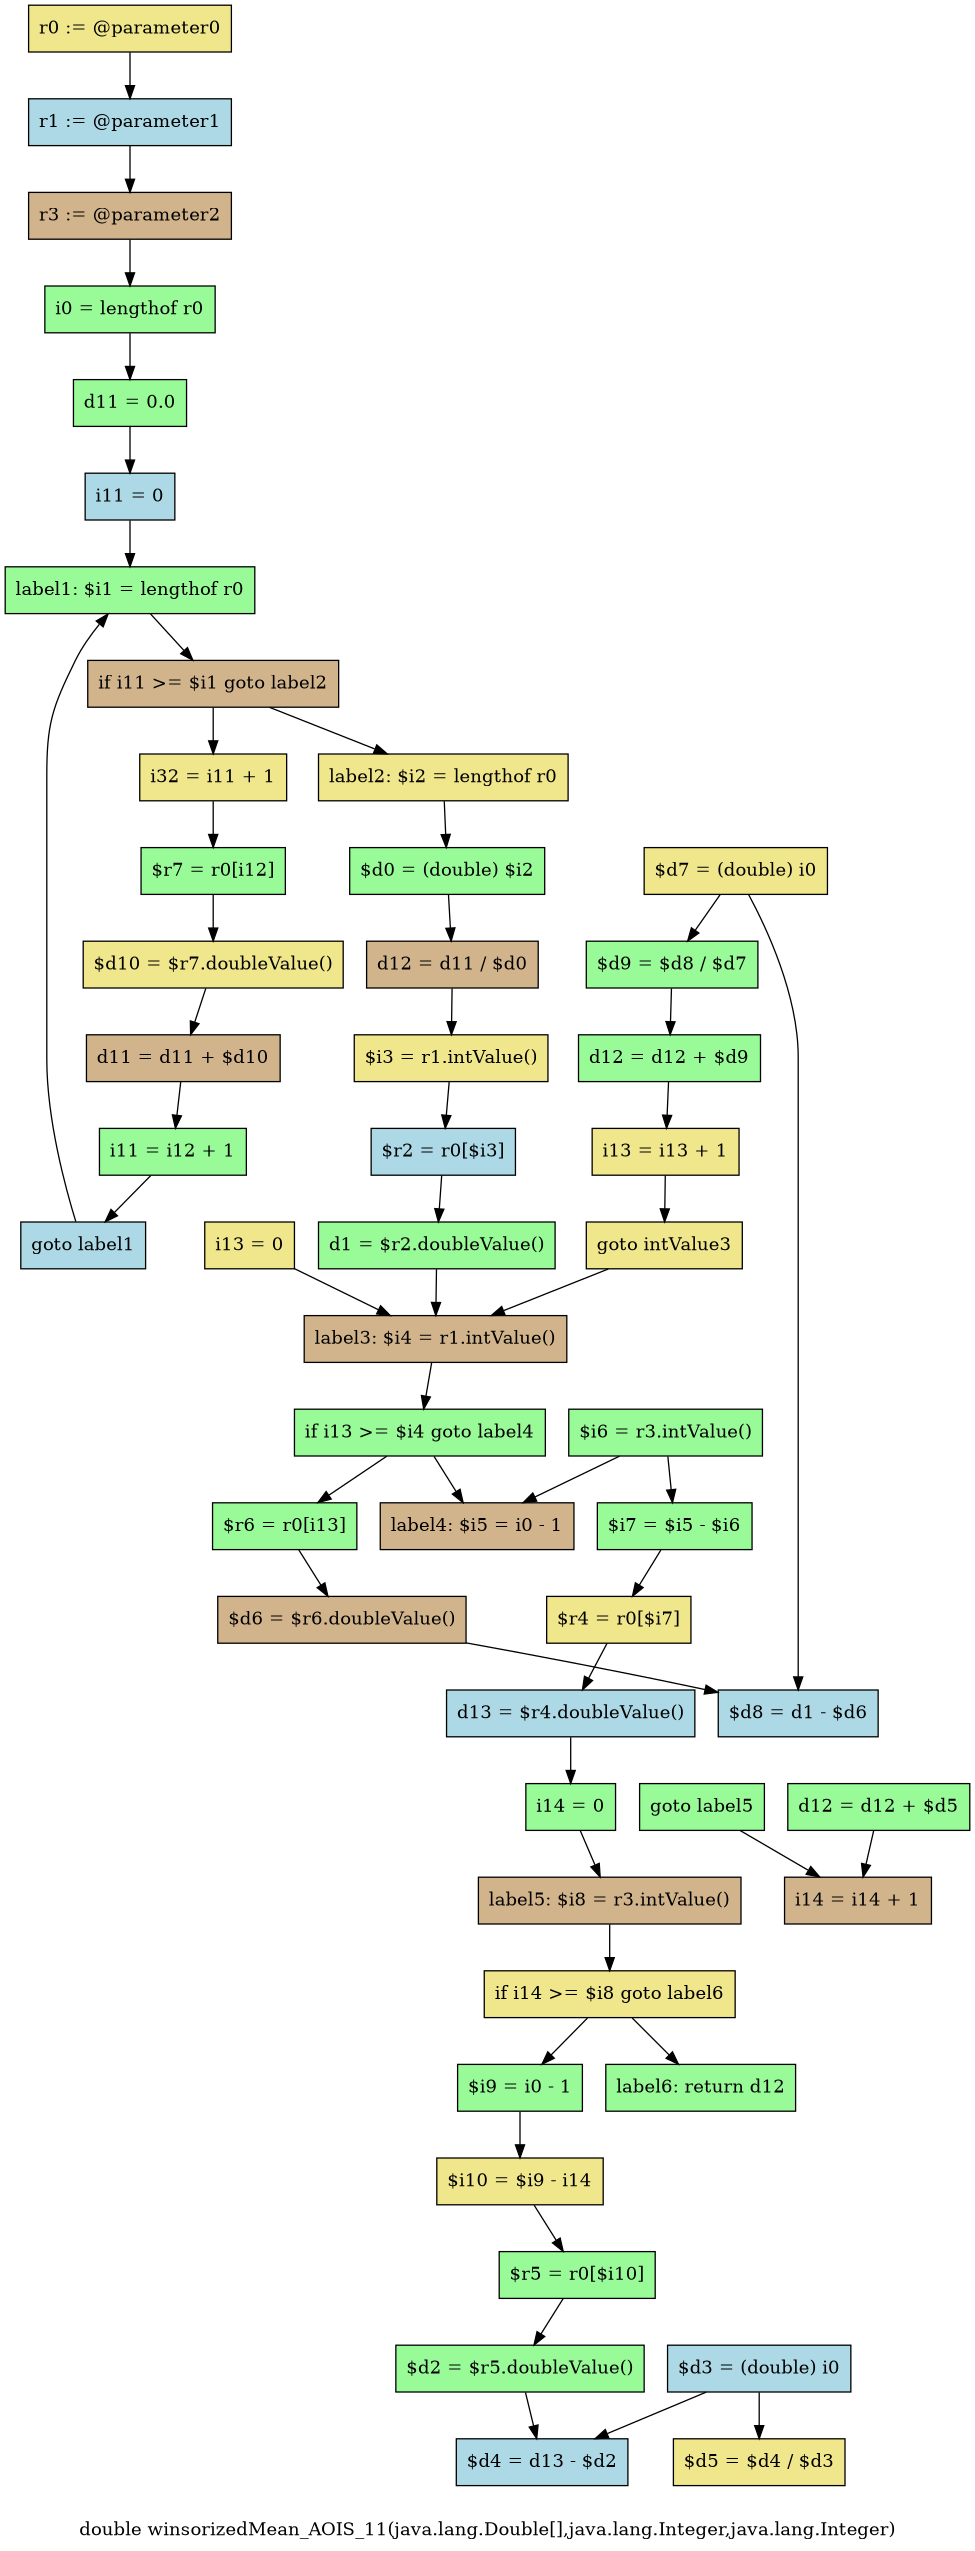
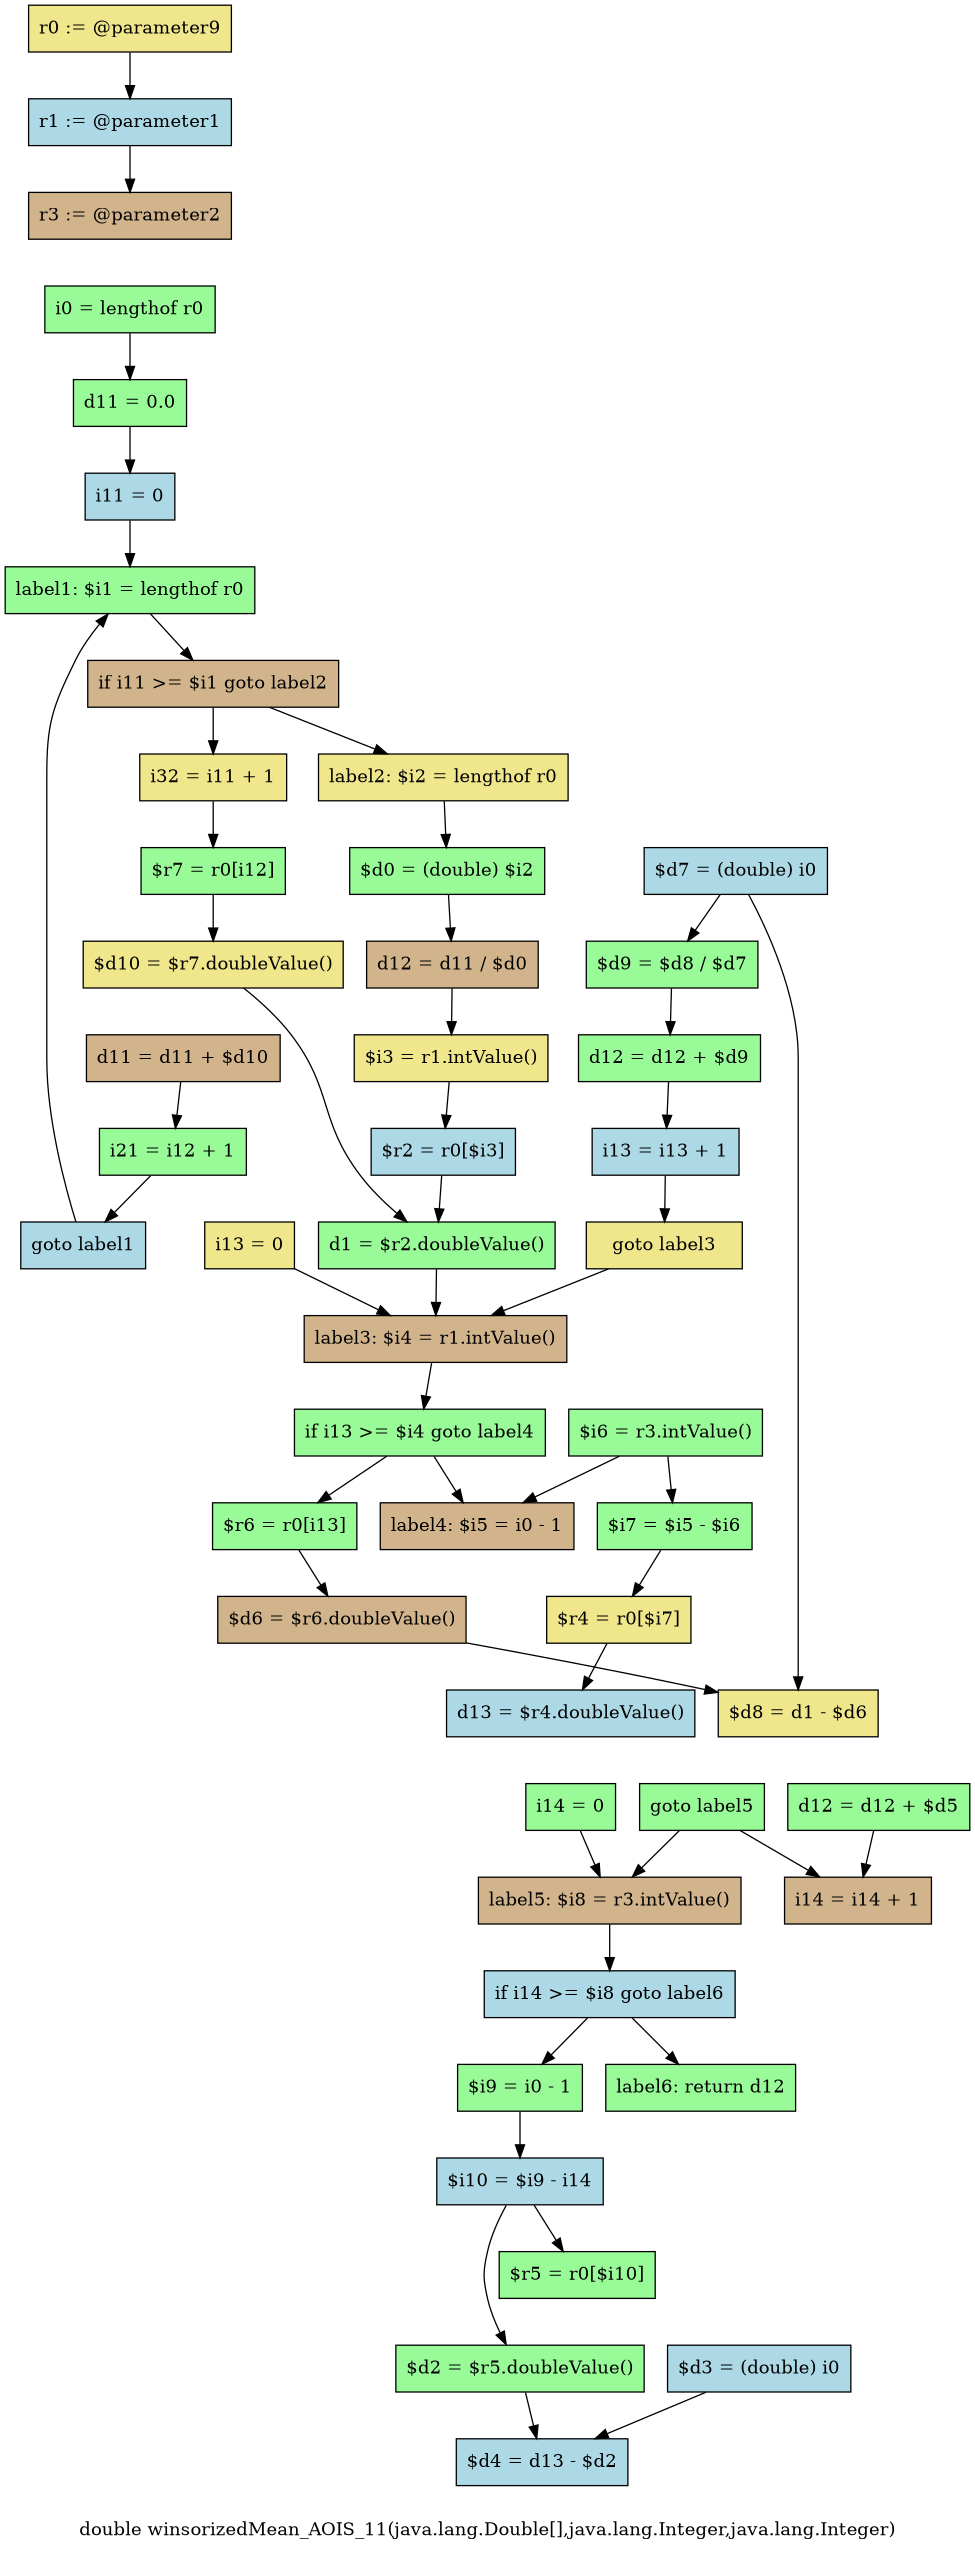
node "r0 := @parameter0": label "r0 := @parameter0" -> "r0 := @parameter9"
edge "r3 := @parameter2" -> "i0 = lengthof r0": removed
node "$d7 = (double) i0": fillcolor khaki -> lightblue
edge "$d10 = $r7.doubleValue()" -> "d11 = d11 + $d10": now "$d10 = $r7.doubleValue()" -> "d1 = $r2.doubleValue()"
node "i11 = i12 + 1": label "i11 = i12 + 1" -> "i21 = i12 + 1"
node "i13 = i13 + 1": fillcolor khaki -> lightblue
node "goto intValue3": label "goto intValue3" -> "goto label3"
node "$d8 = d1 - $d6": fillcolor lightblue -> khaki
edge "d13 = $r4.doubleValue()" -> "i14 = 0": removed
edge "goto label5" -> "label5: $i8 = r3.intValue()": added
node "if i14 >= $i8 goto label6": fillcolor khaki -> lightblue
node "$i10 = $i9 - i14": fillcolor khaki -> lightblue
edge "$r5 = r0[$i10]" -> "$d2 = $r5.doubleValue()": now "$i10 = $i9 - i14" -> "$d2 = $r5.doubleValue()"
node "$d5 = $d4 / $d3": removed
